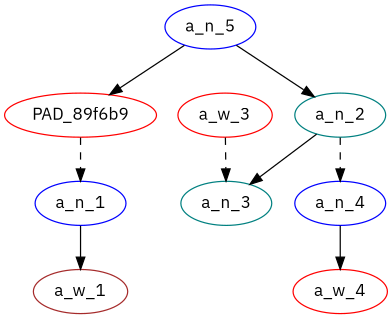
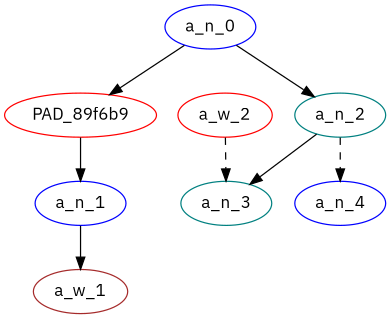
node "a_n_5": label "a_n_5" -> "a_n_0"
node "a_w_3": label "a_w_3" -> "a_w_2"
edge "PAD_89f6b9" -> "a_n_1": style dashed -> solid
node "a_w_4": removed
